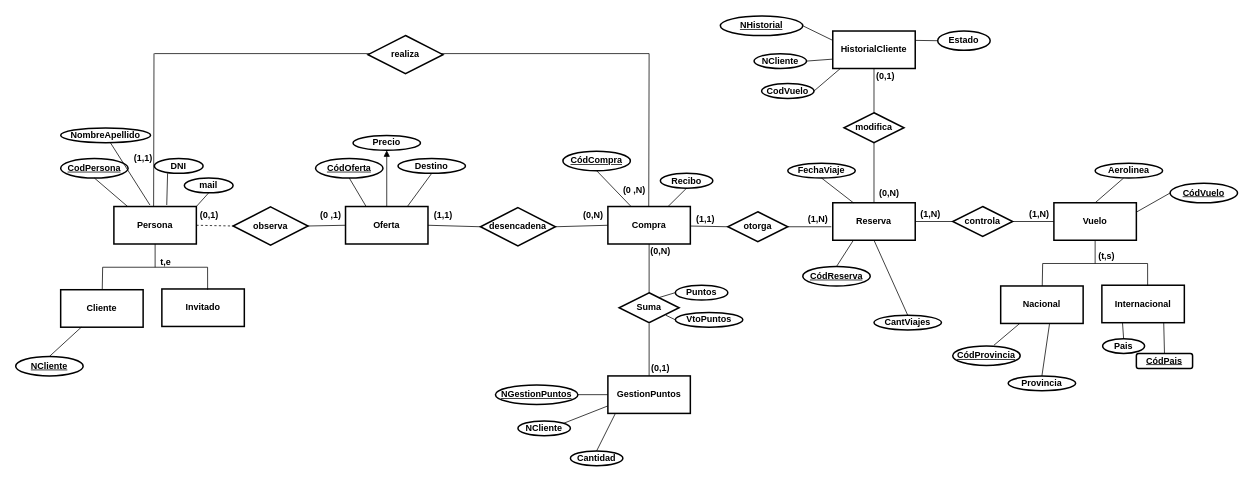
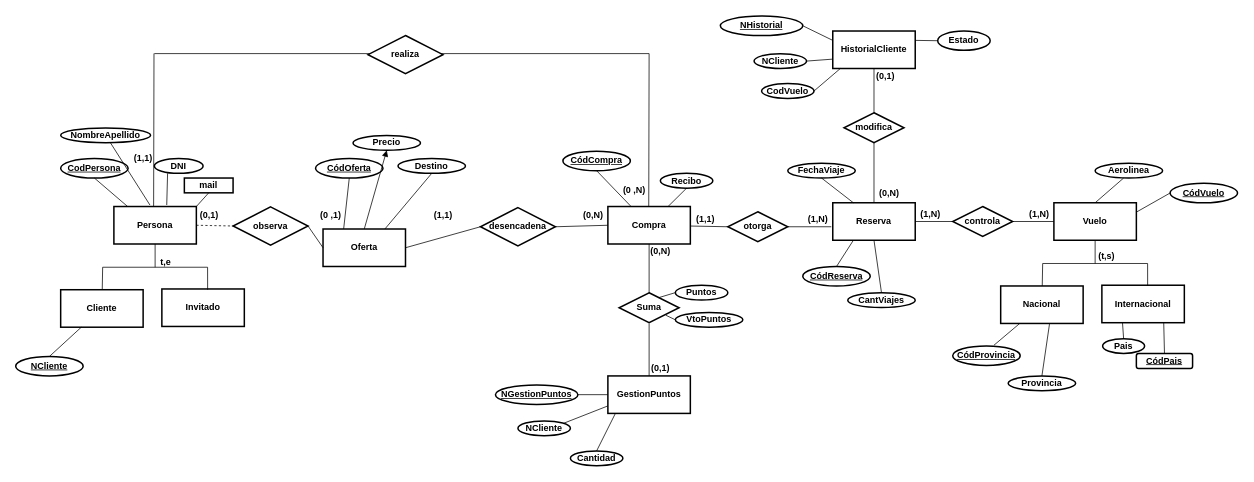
node "mail": shape ellipse -> rectangle
node "Oferta": moved (387, 225) -> (364, 248)
node "CantViajes": moved (908, 323) -> (882, 300)
